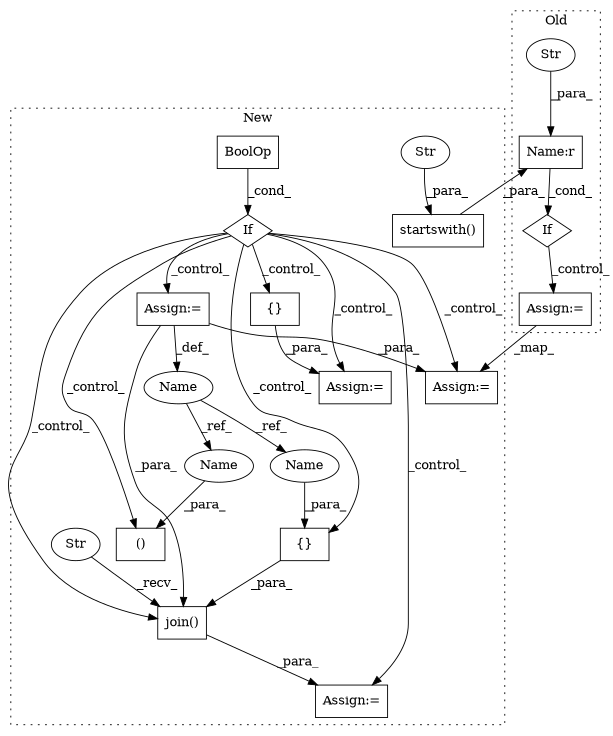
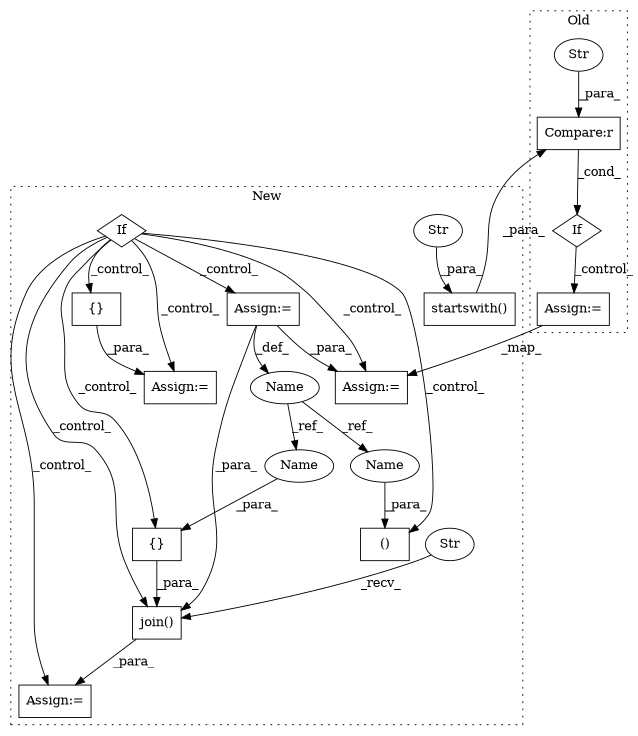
node "BoolOp": removed
node "Name:r": label "Name:r" -> "Compare:r"
